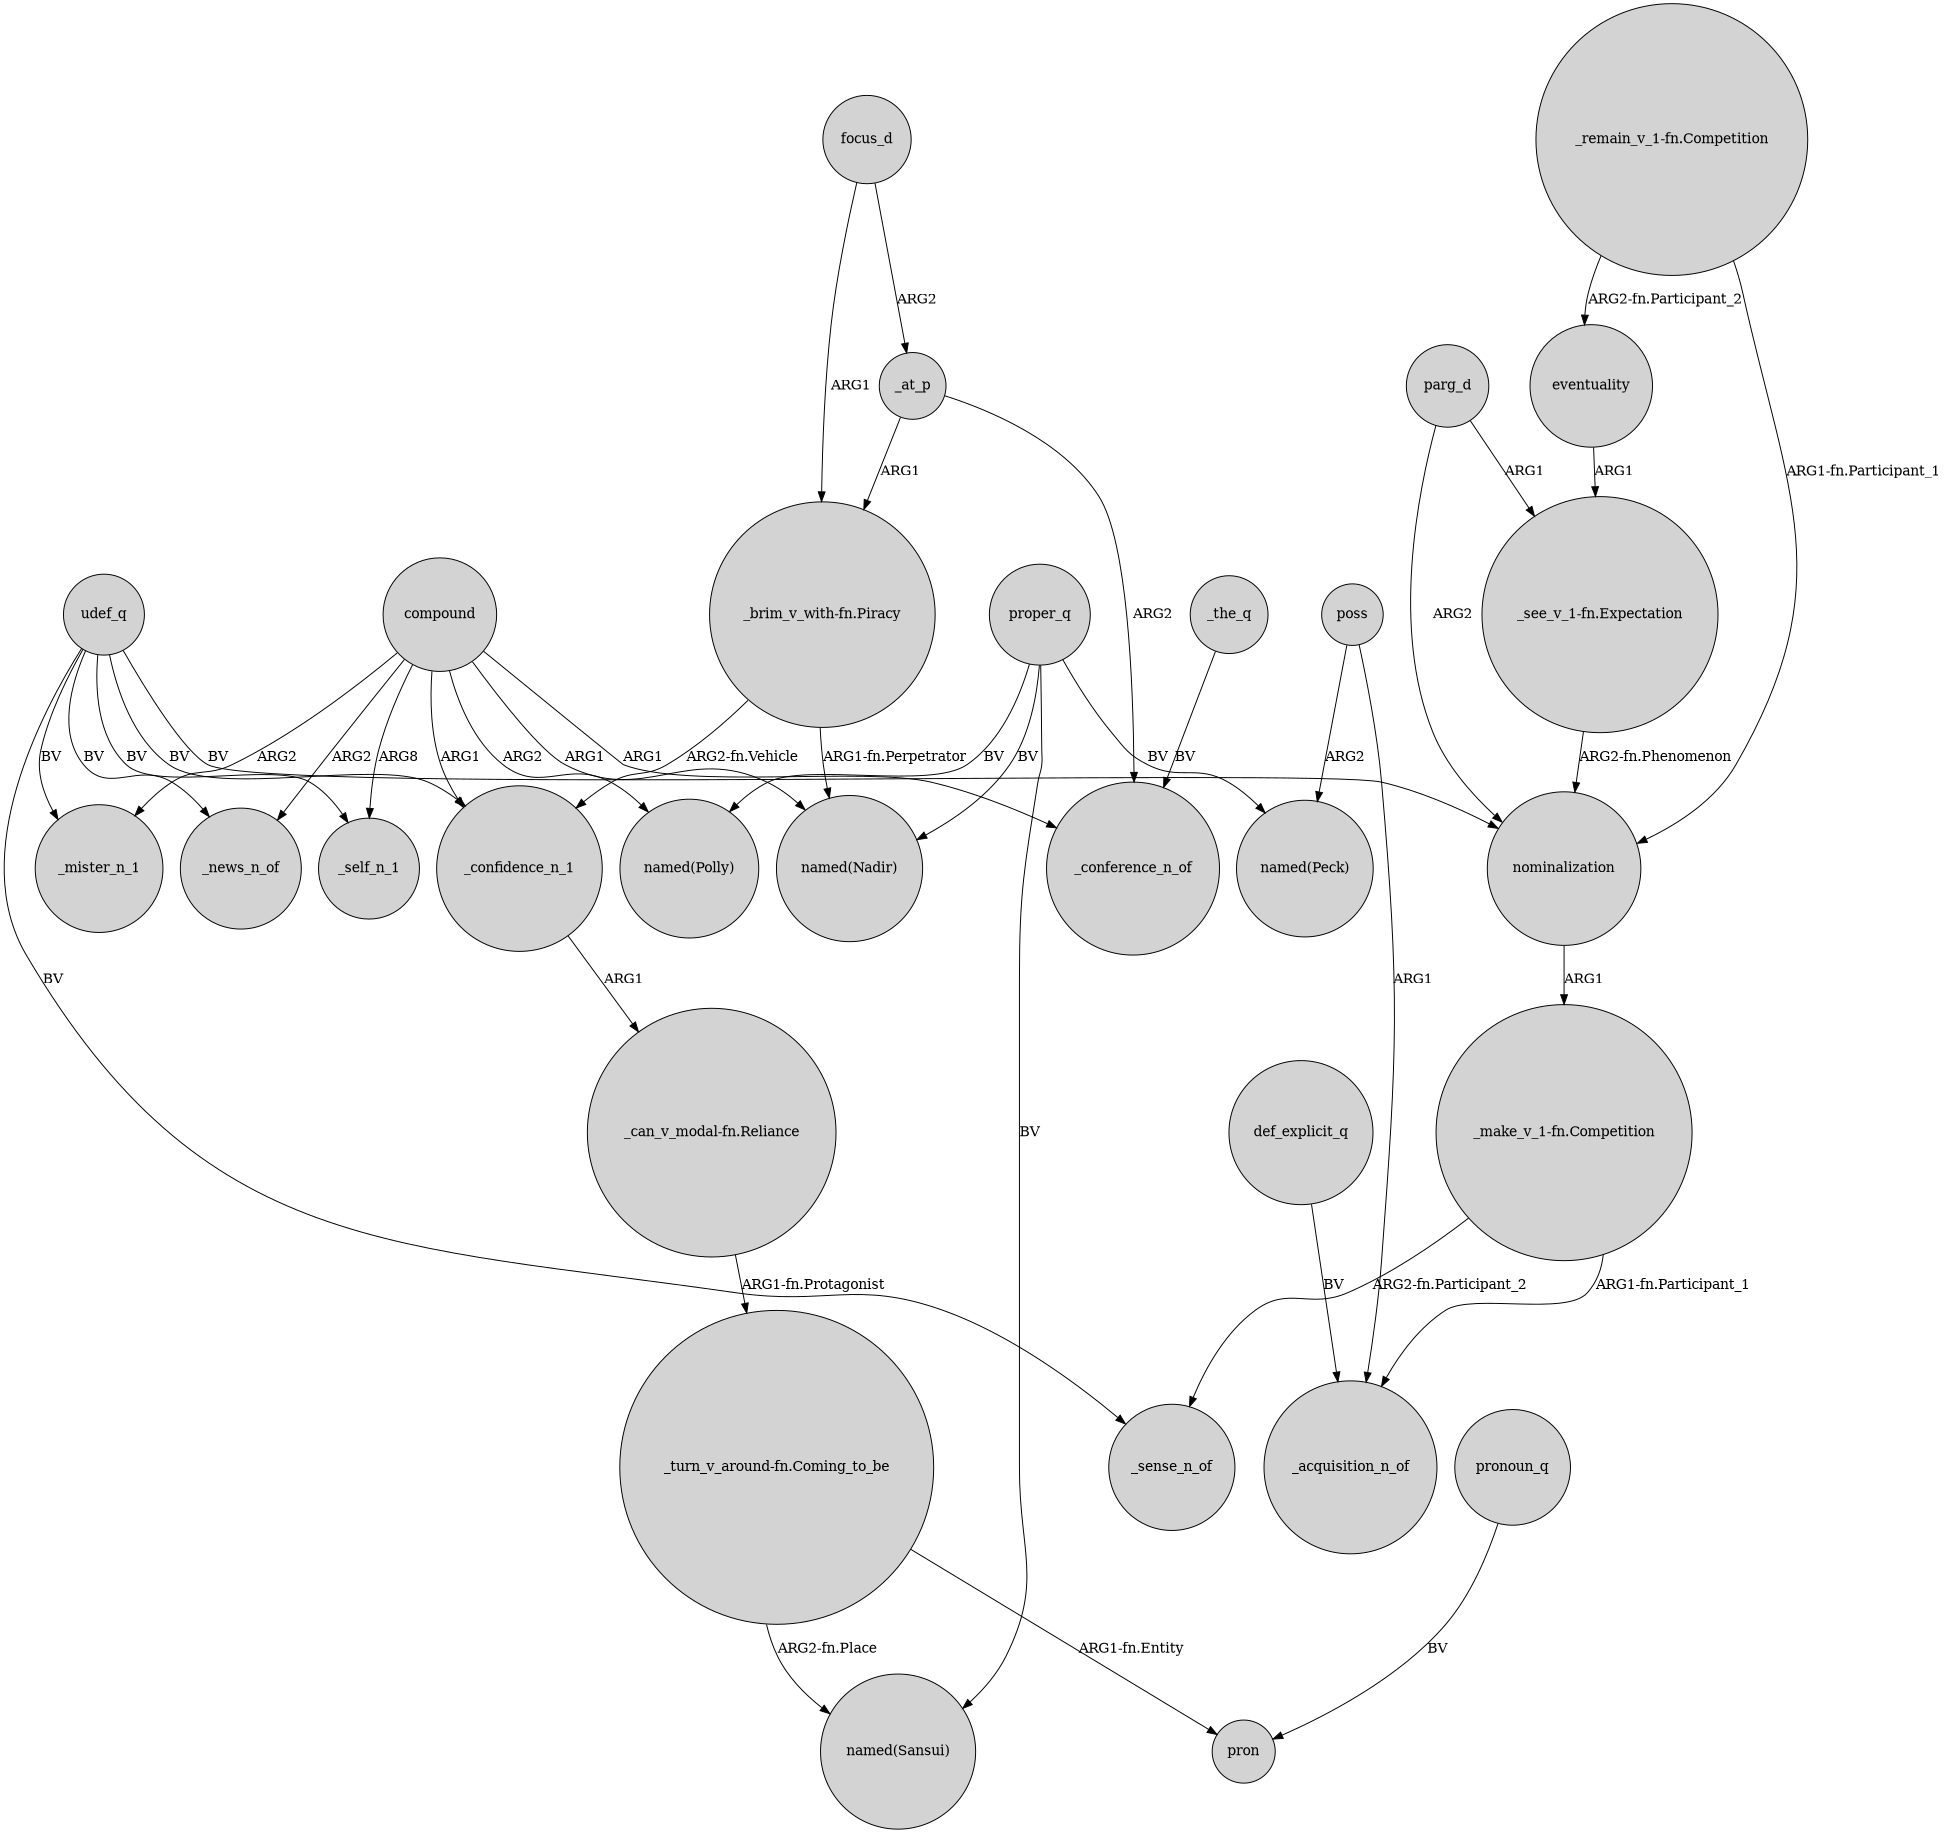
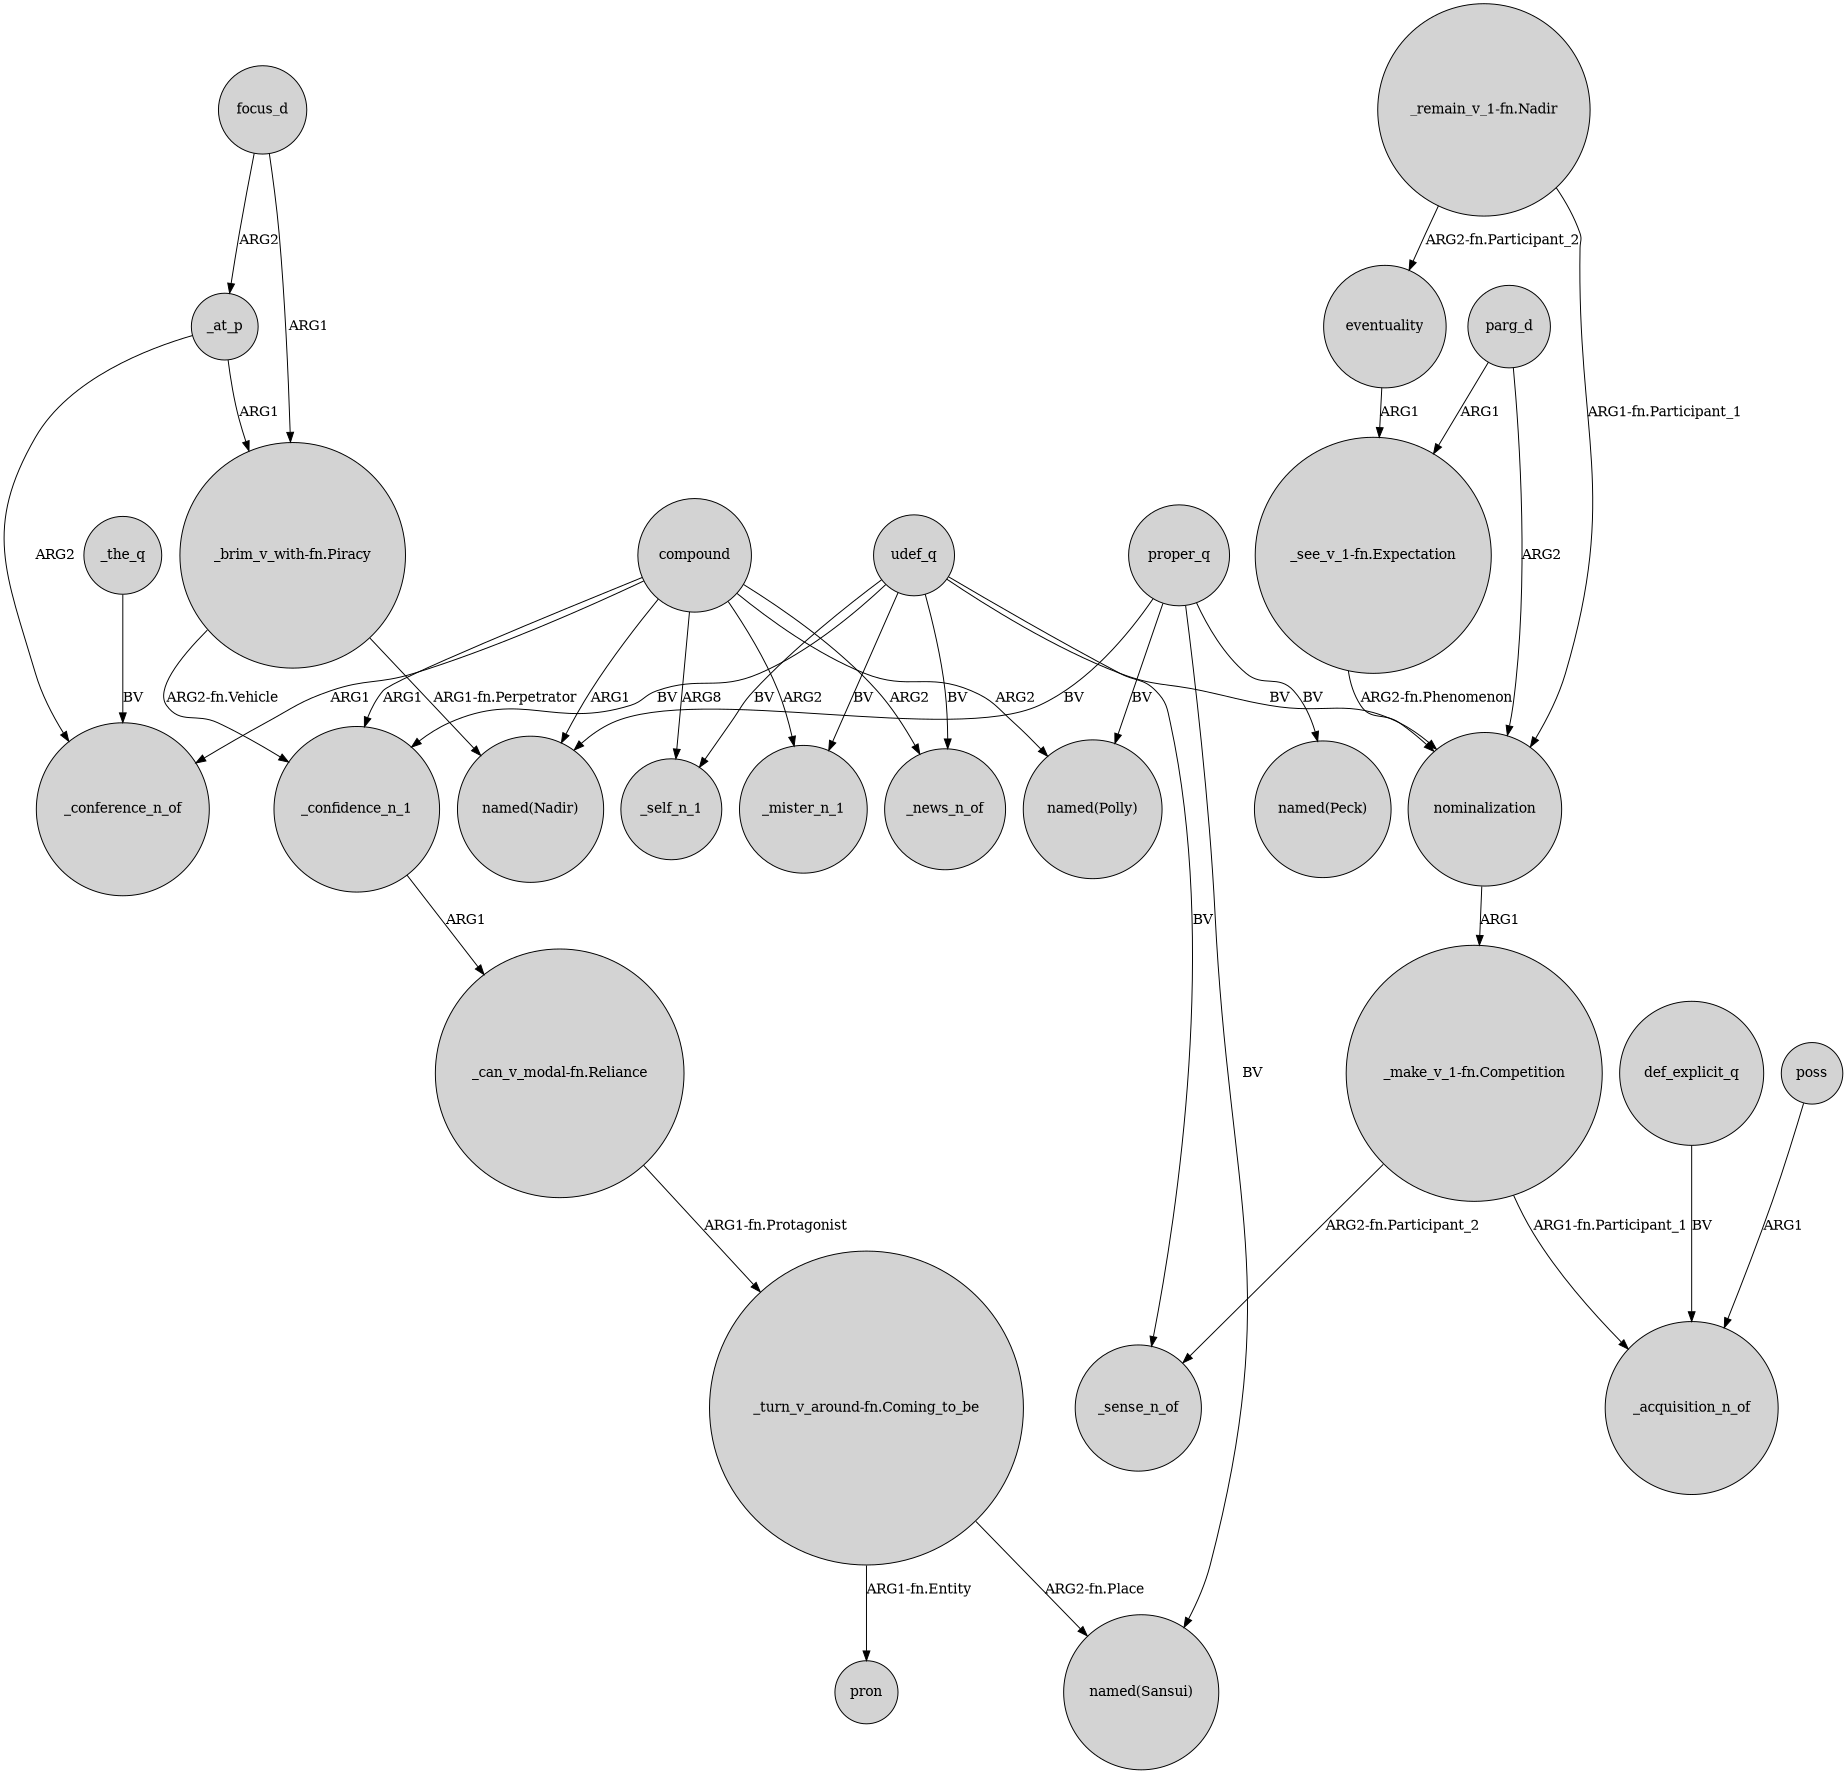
node "_remain_v_1-fn.Competition": label "_remain_v_1-fn.Competition" -> "_remain_v_1-fn.Nadir"
edge "poss" -> "named(Peck)": removed, label "ARG2"
node "pronoun_q": removed
